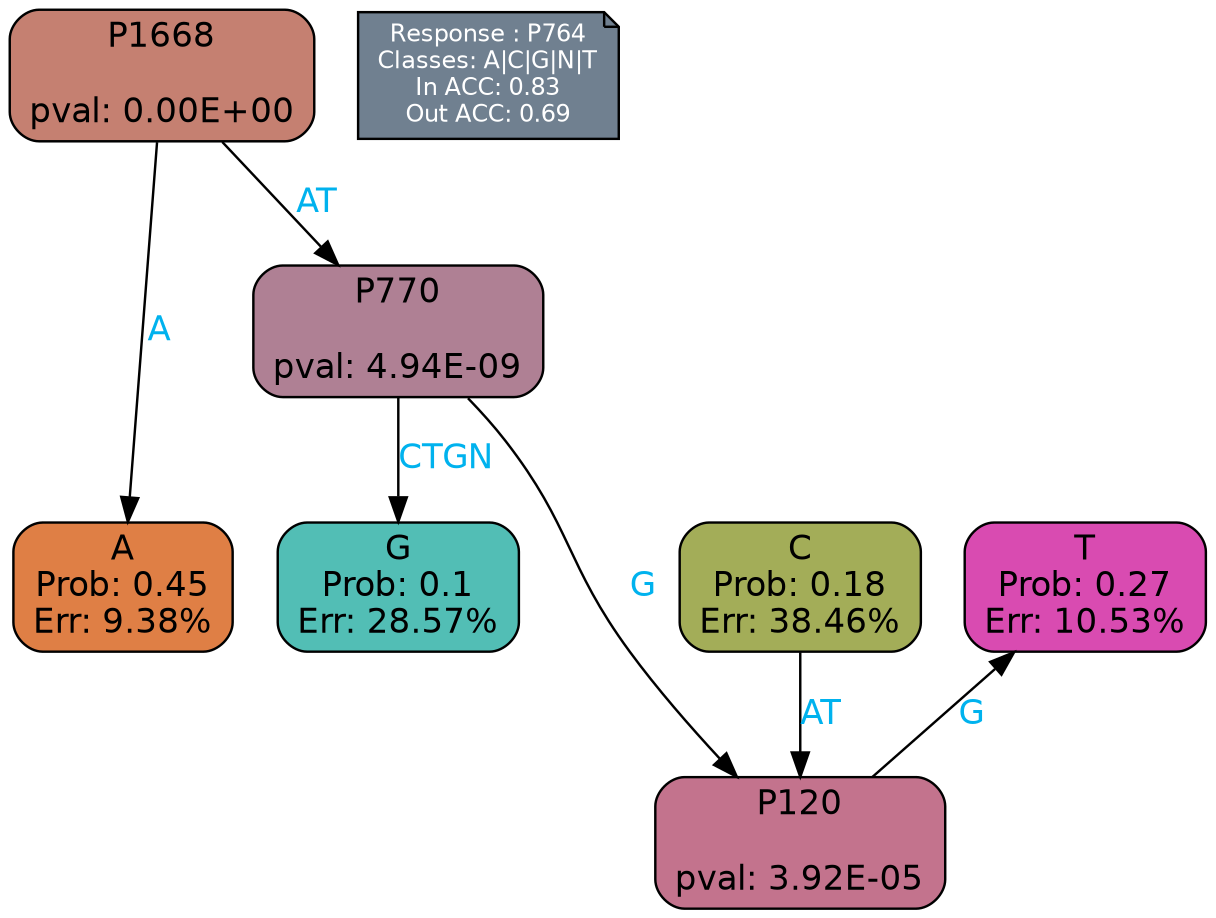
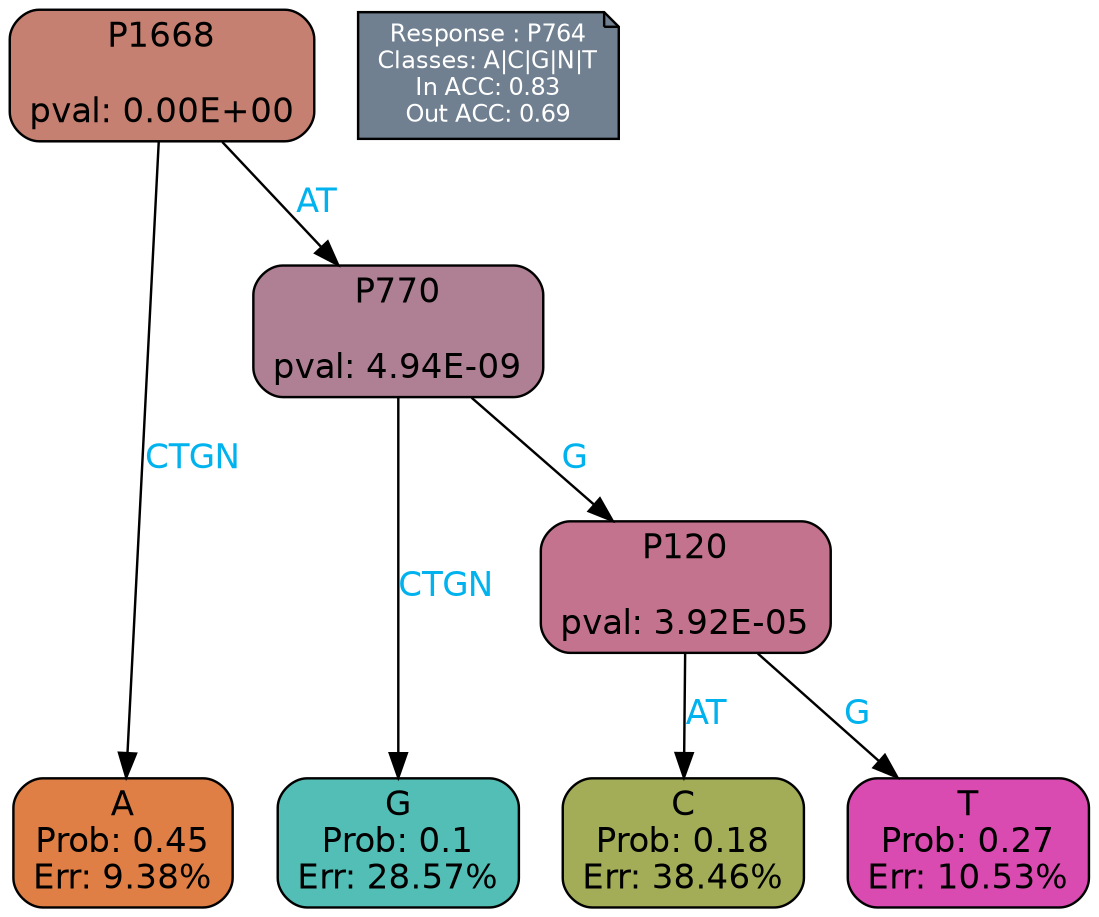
edge "P1668 pval: 0.00E+00" -> "A Prob: 0.45 Err: 9.38%": label "A" -> "CTGN"
edge "C Prob: 0.18 Err: 38.46%" -> "P120 pval: 3.92E-05": reversed
